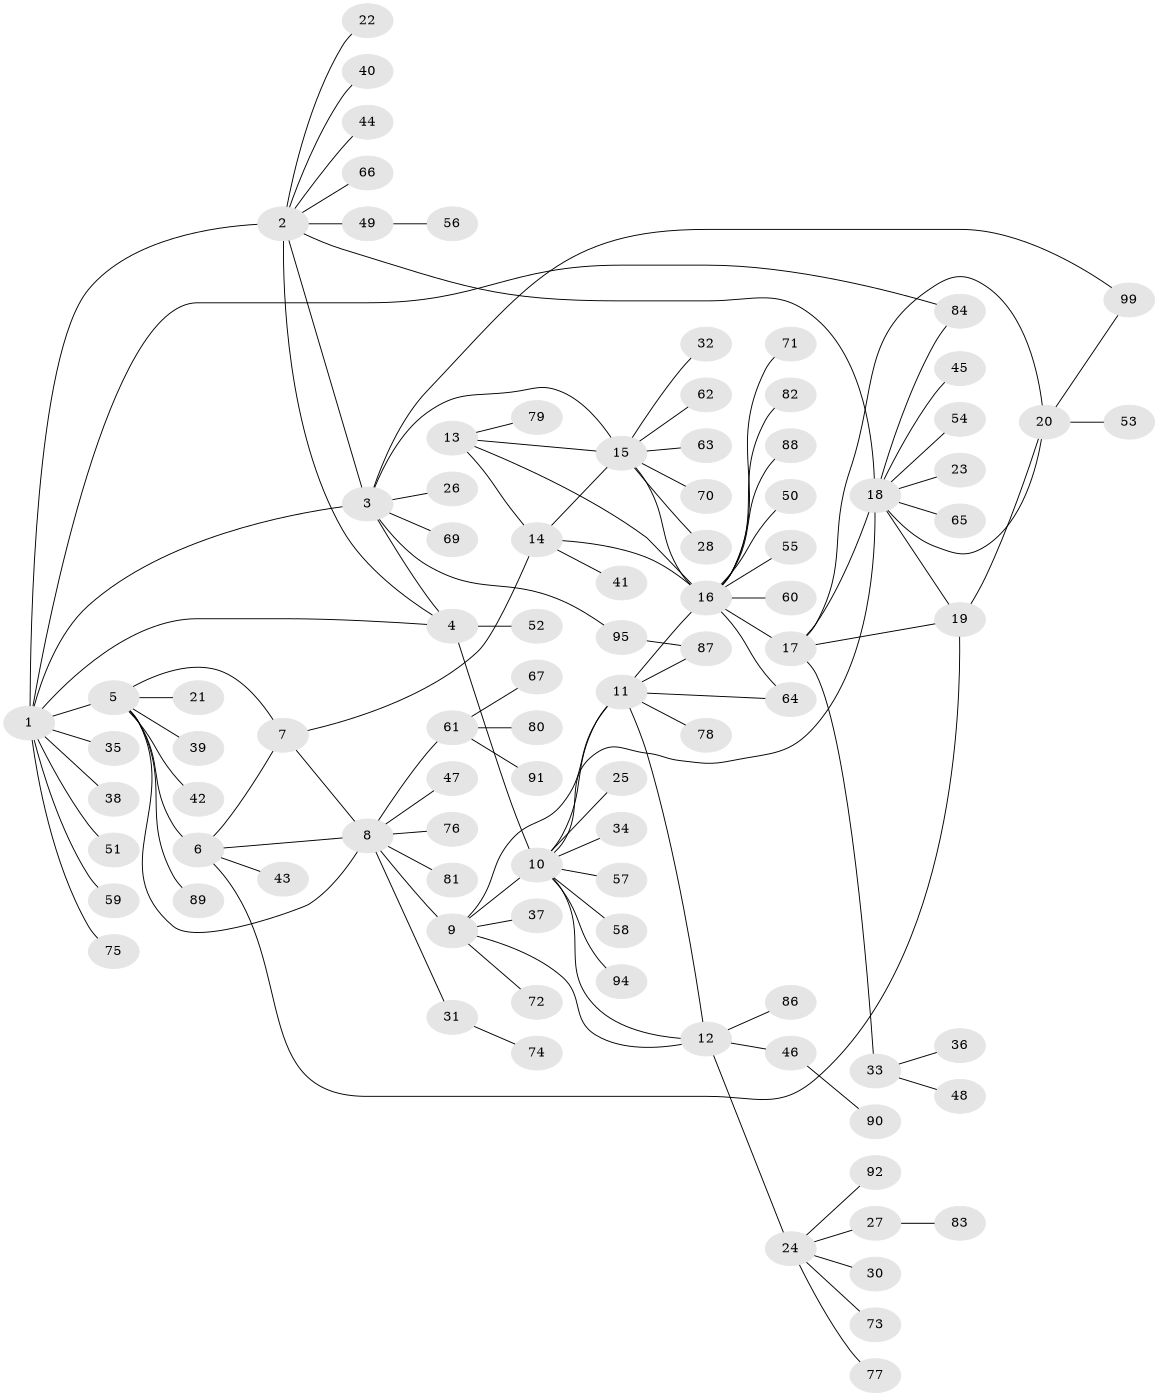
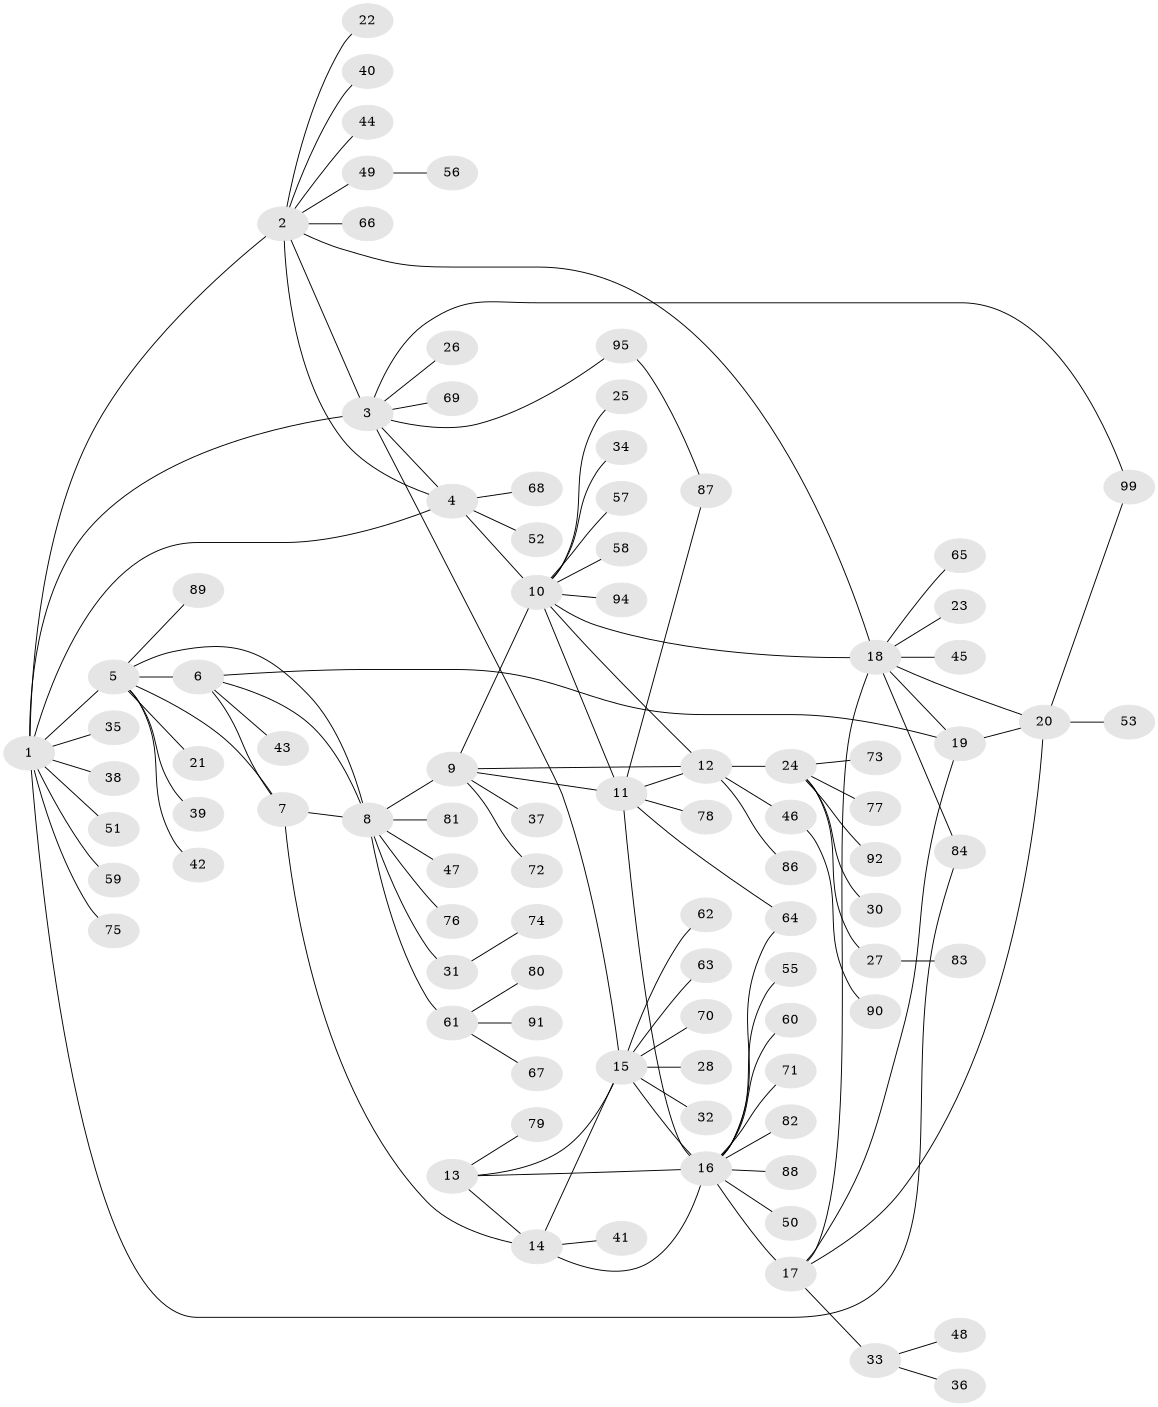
node "54": removed
node "68": added
